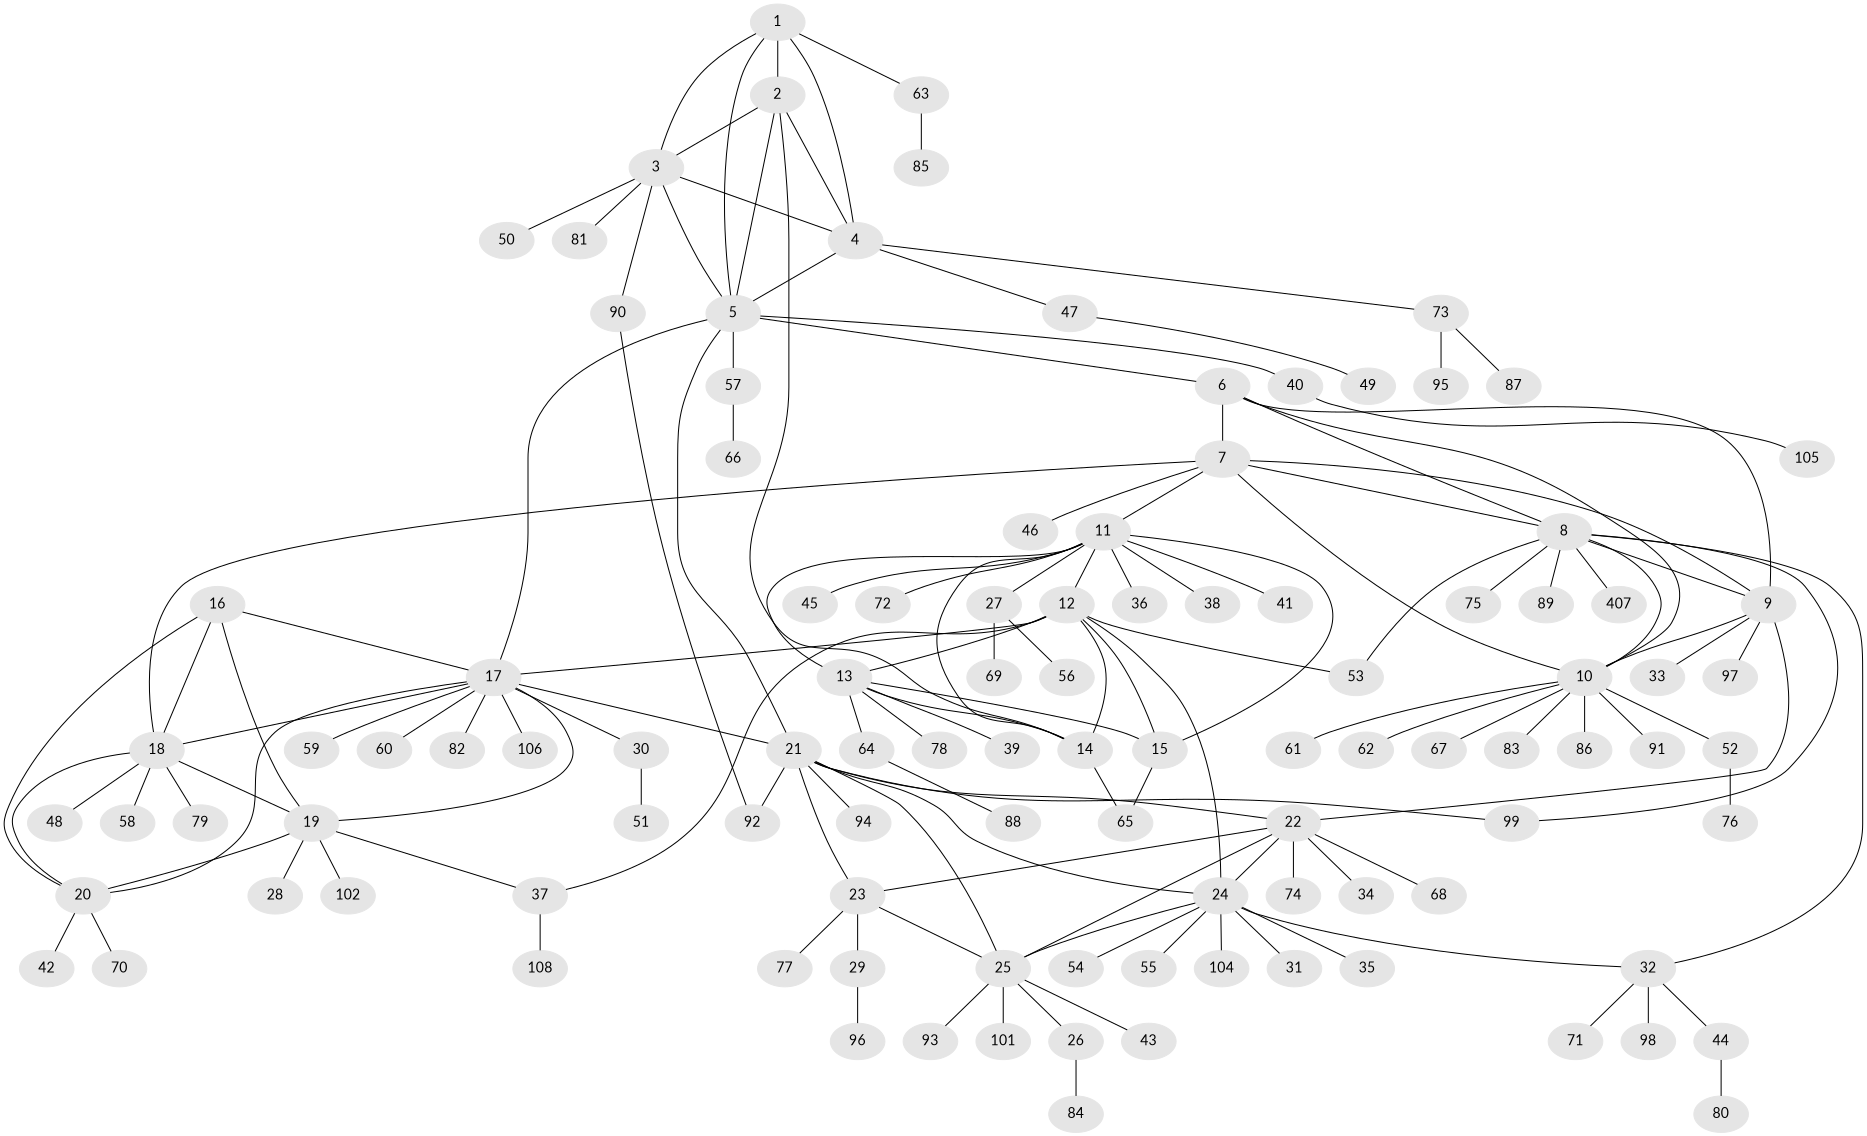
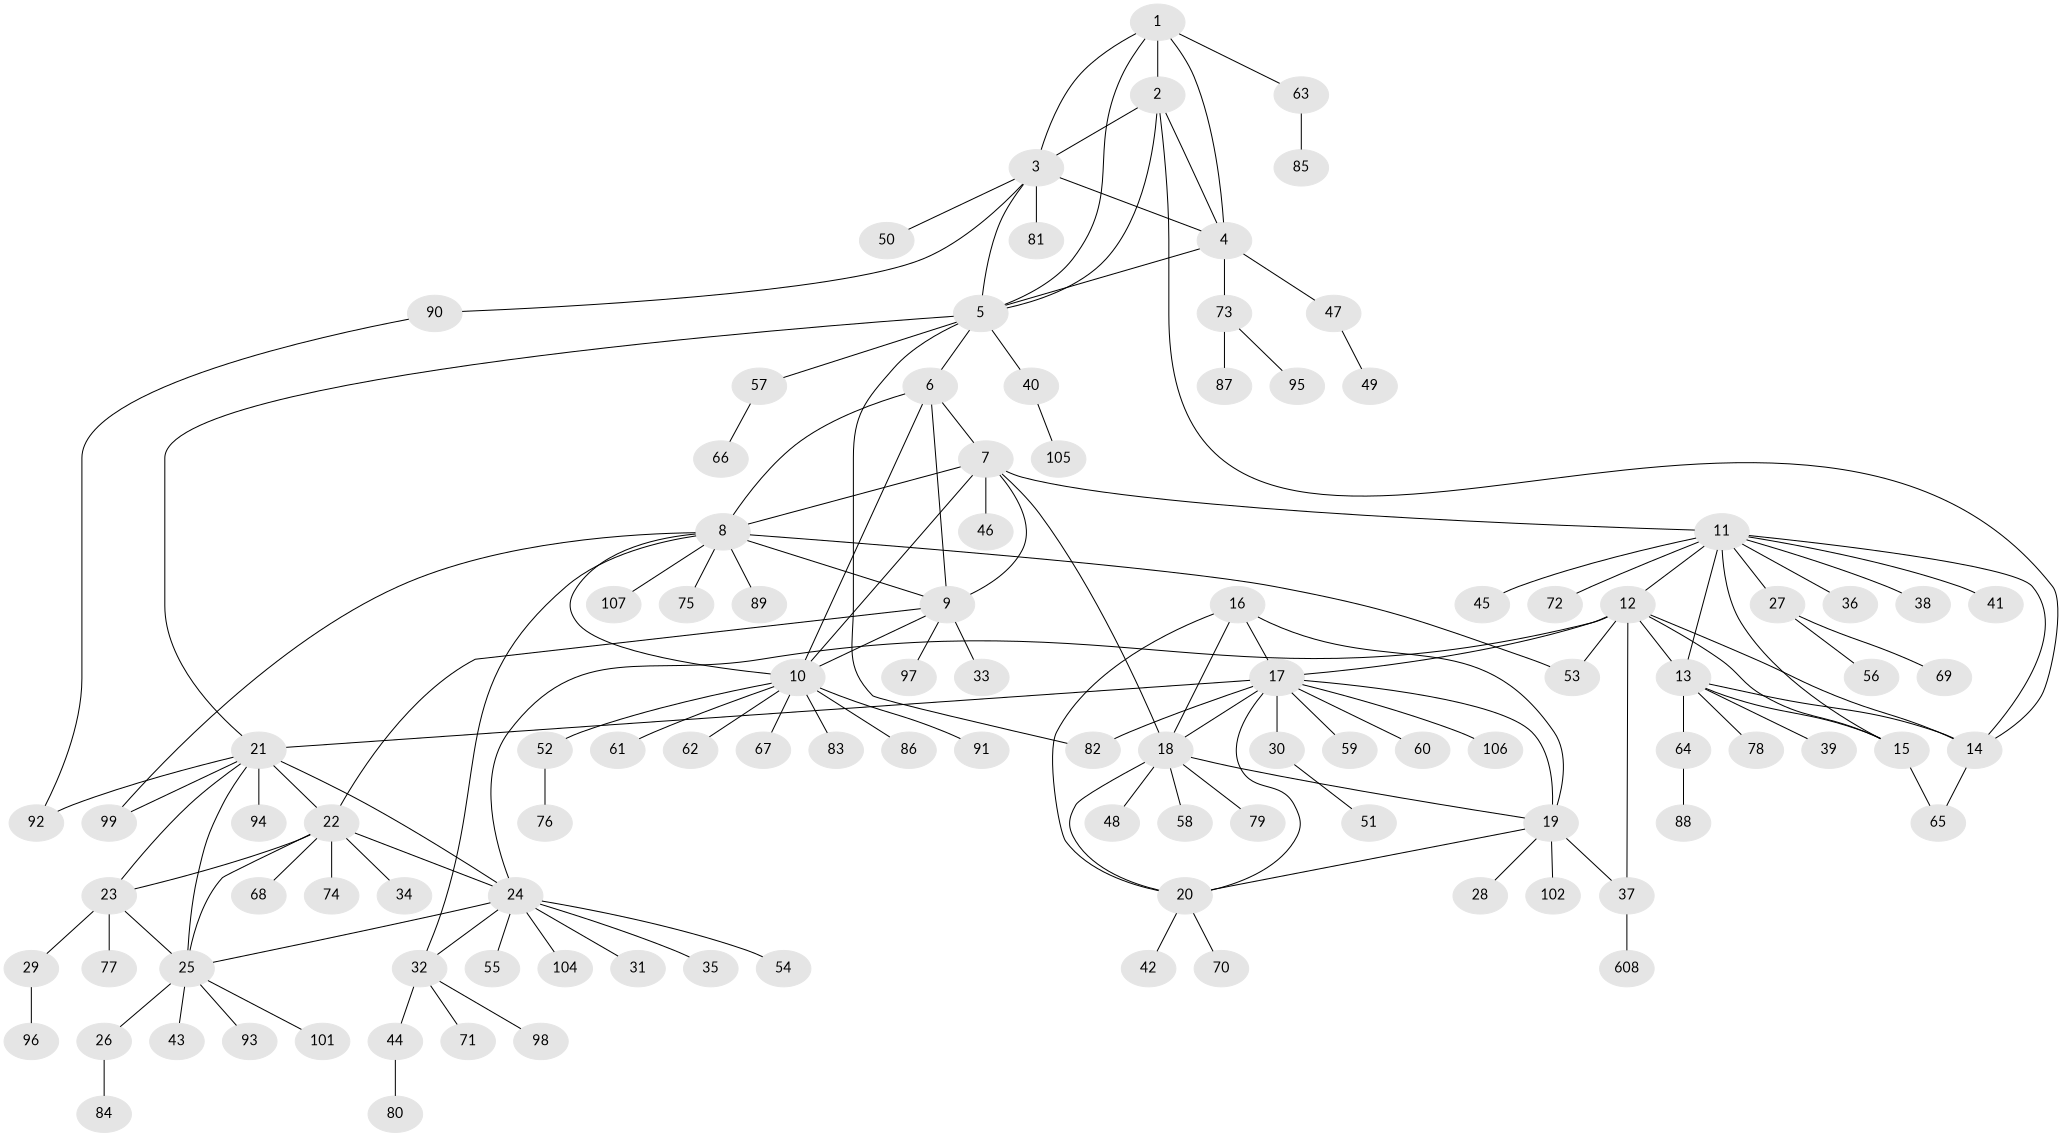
edge "5" -- "17": now "5" -- "82"
node "407": label "407" -> "107"
node "108": label "108" -> "608"
